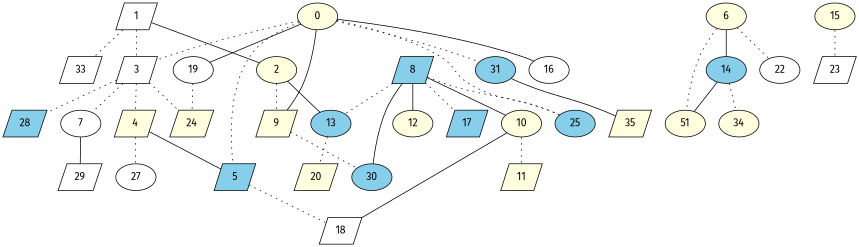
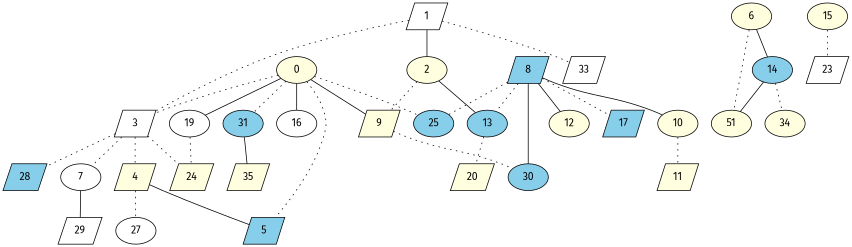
node "22": removed
node "18": removed
